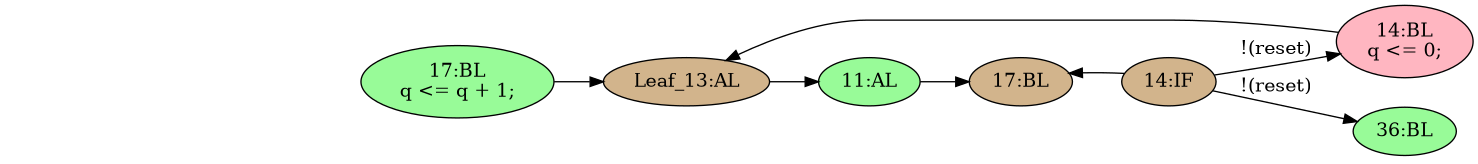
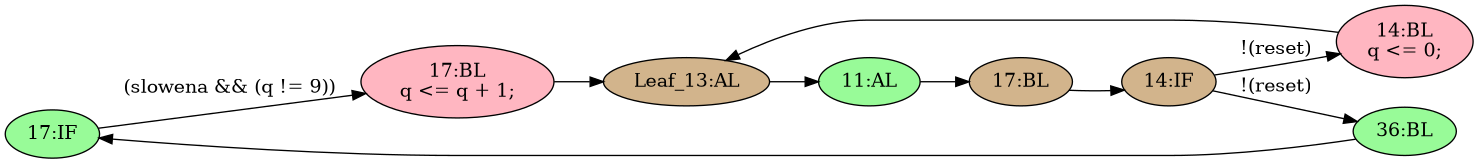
edge "14:IF" -> "17:BL": reversed
node "17:BL q <= q + 1;": fillcolor palegreen -> lightpink
node "17:IF": added
